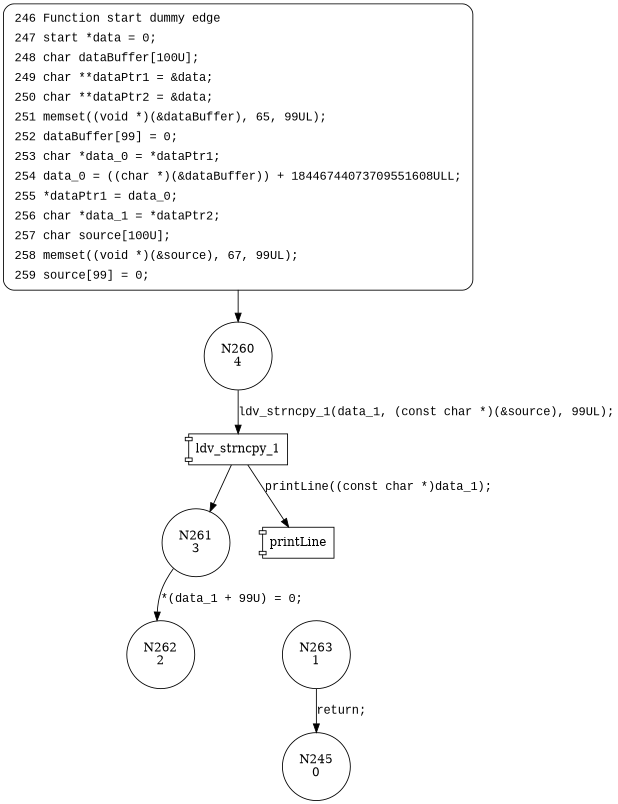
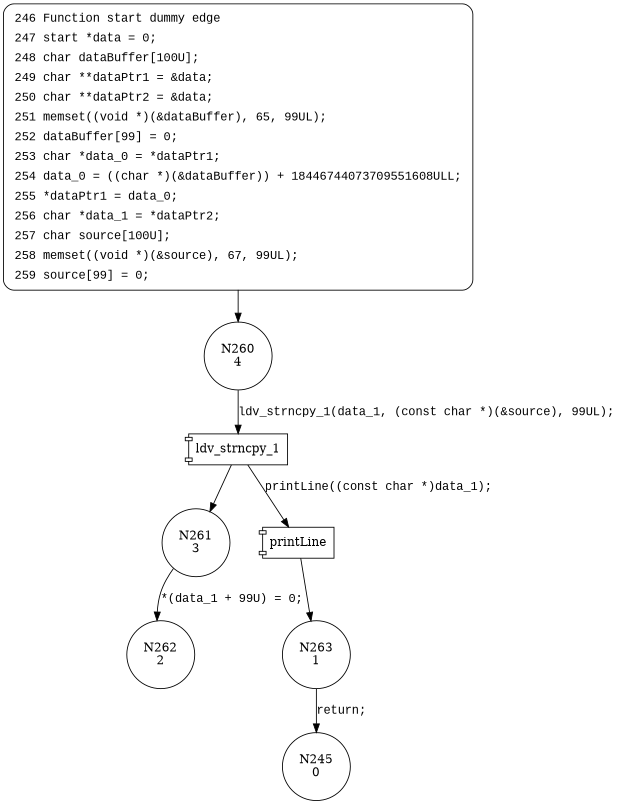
edge "printLine" -> "N263 1": added
